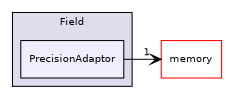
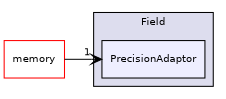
edge "PrecisionAdaptor" -> "memory": reversed
